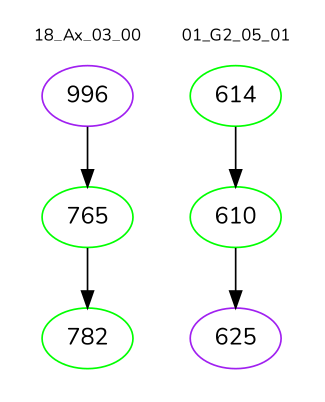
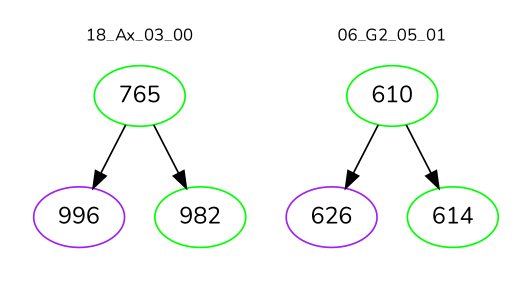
cluster "01_G2_05_01": label "01_G2_05_01" -> "06_G2_05_01"
edge "996" -> "765": reversed
edge "614" -> "610": reversed
node "782": label "782" -> "982"
node "625": label "625" -> "626"
